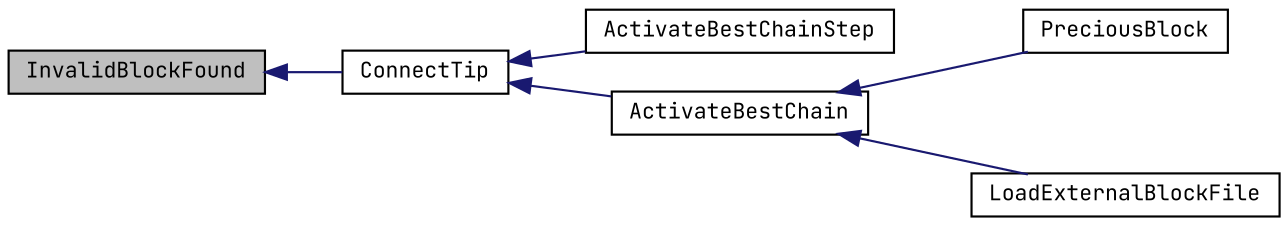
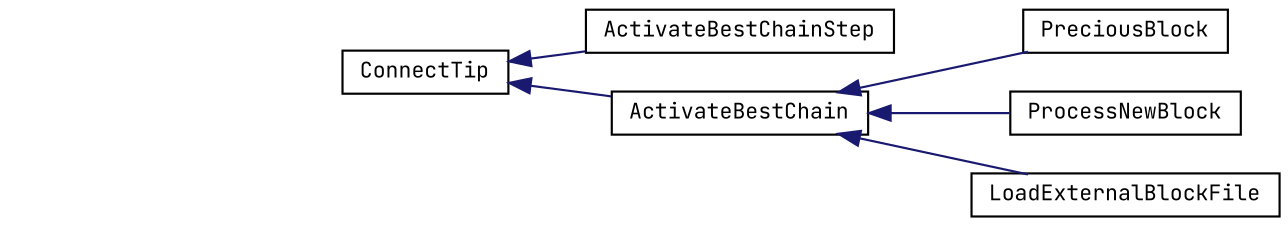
node "InvalidBlockFound": removed
node "ProcessNewBlock": added
